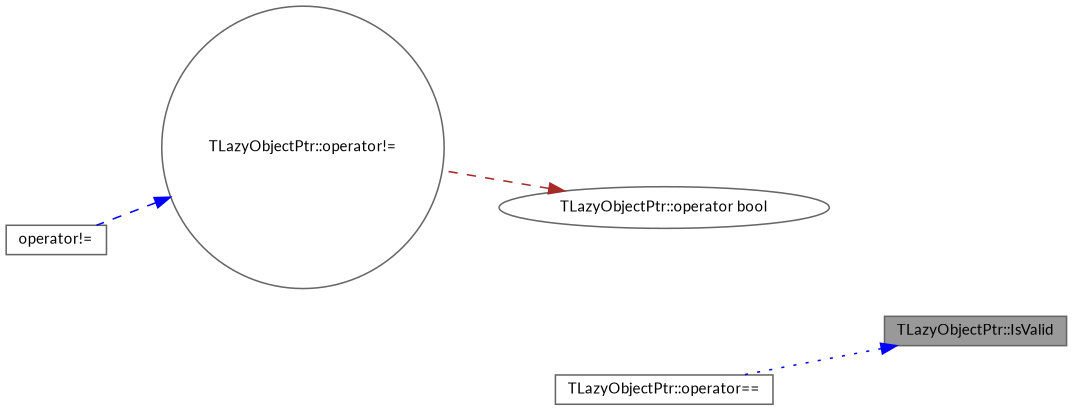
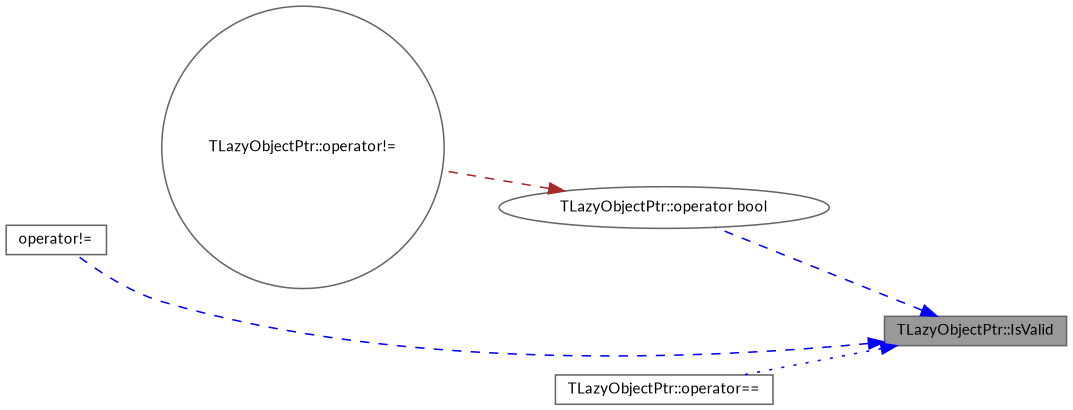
edge "operator!=" -> "TLazyObjectPtr::operator!=": now "operator!=" -> "TLazyObjectPtr::IsValid"
edge "TLazyObjectPtr::operator bool" -> "TLazyObjectPtr::IsValid": added
